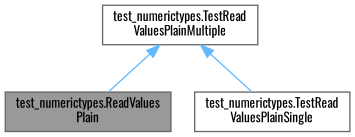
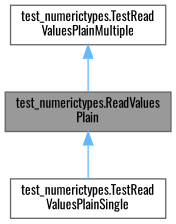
edge "test_numerictypes.TestRead ValuesPlainSingle" -> "test_numerictypes.TestRead ValuesPlainMultiple": now "test_numerictypes.TestRead ValuesPlainSingle" -> "test_numerictypes.ReadValues Plain"
